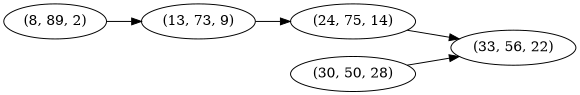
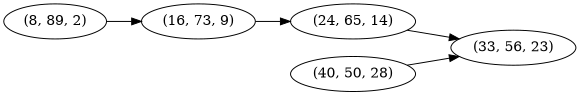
node "(13, 73, 9)": label "(13, 73, 9)" -> "(16, 73, 9)"
node "(24, 75, 14)": label "(24, 75, 14)" -> "(24, 65, 14)"
node "(33, 56, 22)": label "(33, 56, 22)" -> "(33, 56, 23)"
node "(30, 50, 28)": label "(30, 50, 28)" -> "(40, 50, 28)"
